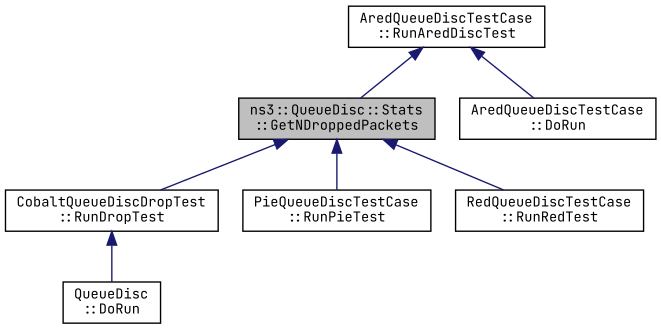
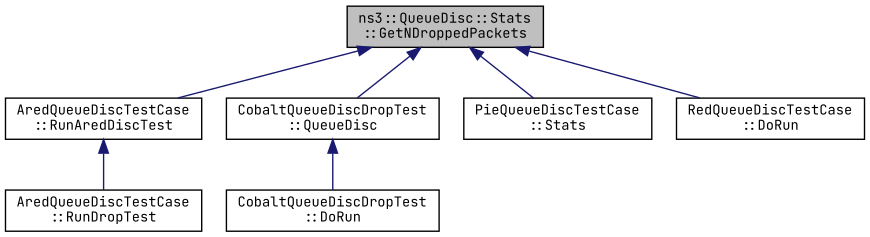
edge "ns3::QueueDisc::Stats ::GetNDroppedPackets" -> "AredQueueDiscTestCase ::RunAredDiscTest": reversed
node "AredQueueDiscTestCase ::DoRun": label "AredQueueDiscTestCase ::DoRun" -> "AredQueueDiscTestCase ::RunDropTest"
node "CobaltQueueDiscDropTest ::RunDropTest": label "CobaltQueueDiscDropTest ::RunDropTest" -> "CobaltQueueDiscDropTest ::QueueDisc"
node "PieQueueDiscTestCase ::RunPieTest": label "PieQueueDiscTestCase ::RunPieTest" -> "PieQueueDiscTestCase ::Stats"
node "RedQueueDiscTestCase ::RunRedTest": label "RedQueueDiscTestCase ::RunRedTest" -> "RedQueueDiscTestCase ::DoRun"
node "QueueDisc ::DoRun": label "QueueDisc ::DoRun" -> "CobaltQueueDiscDropTest ::DoRun"
